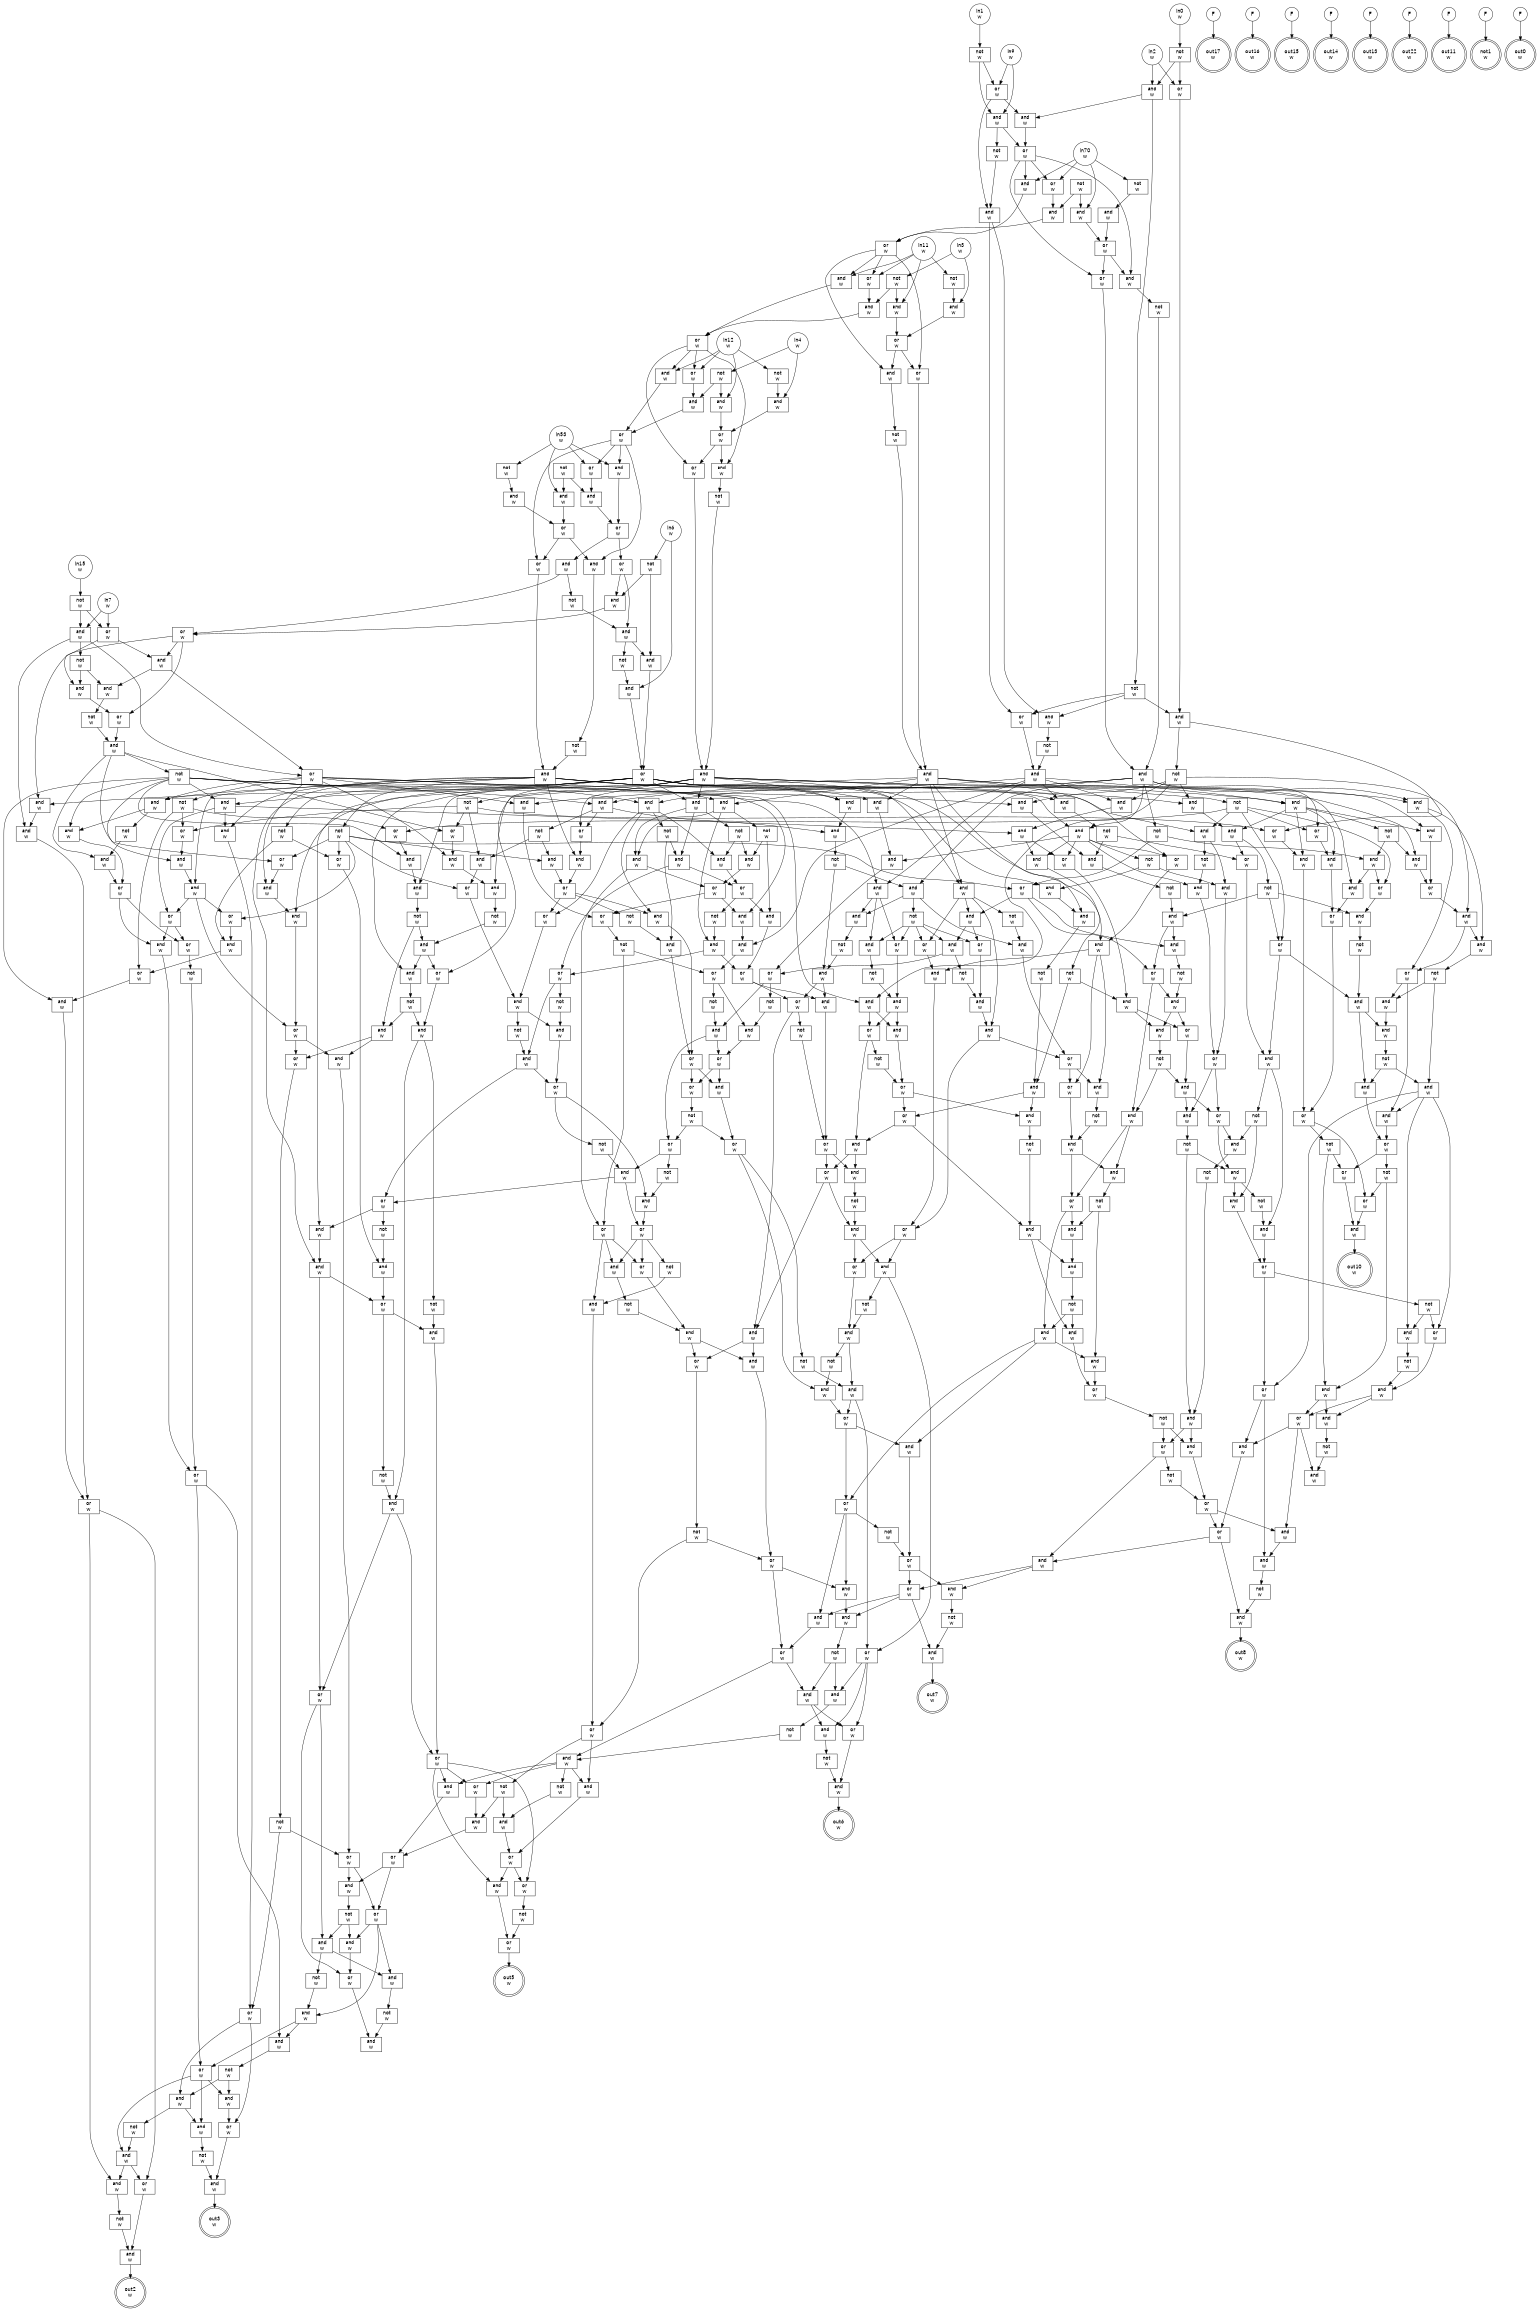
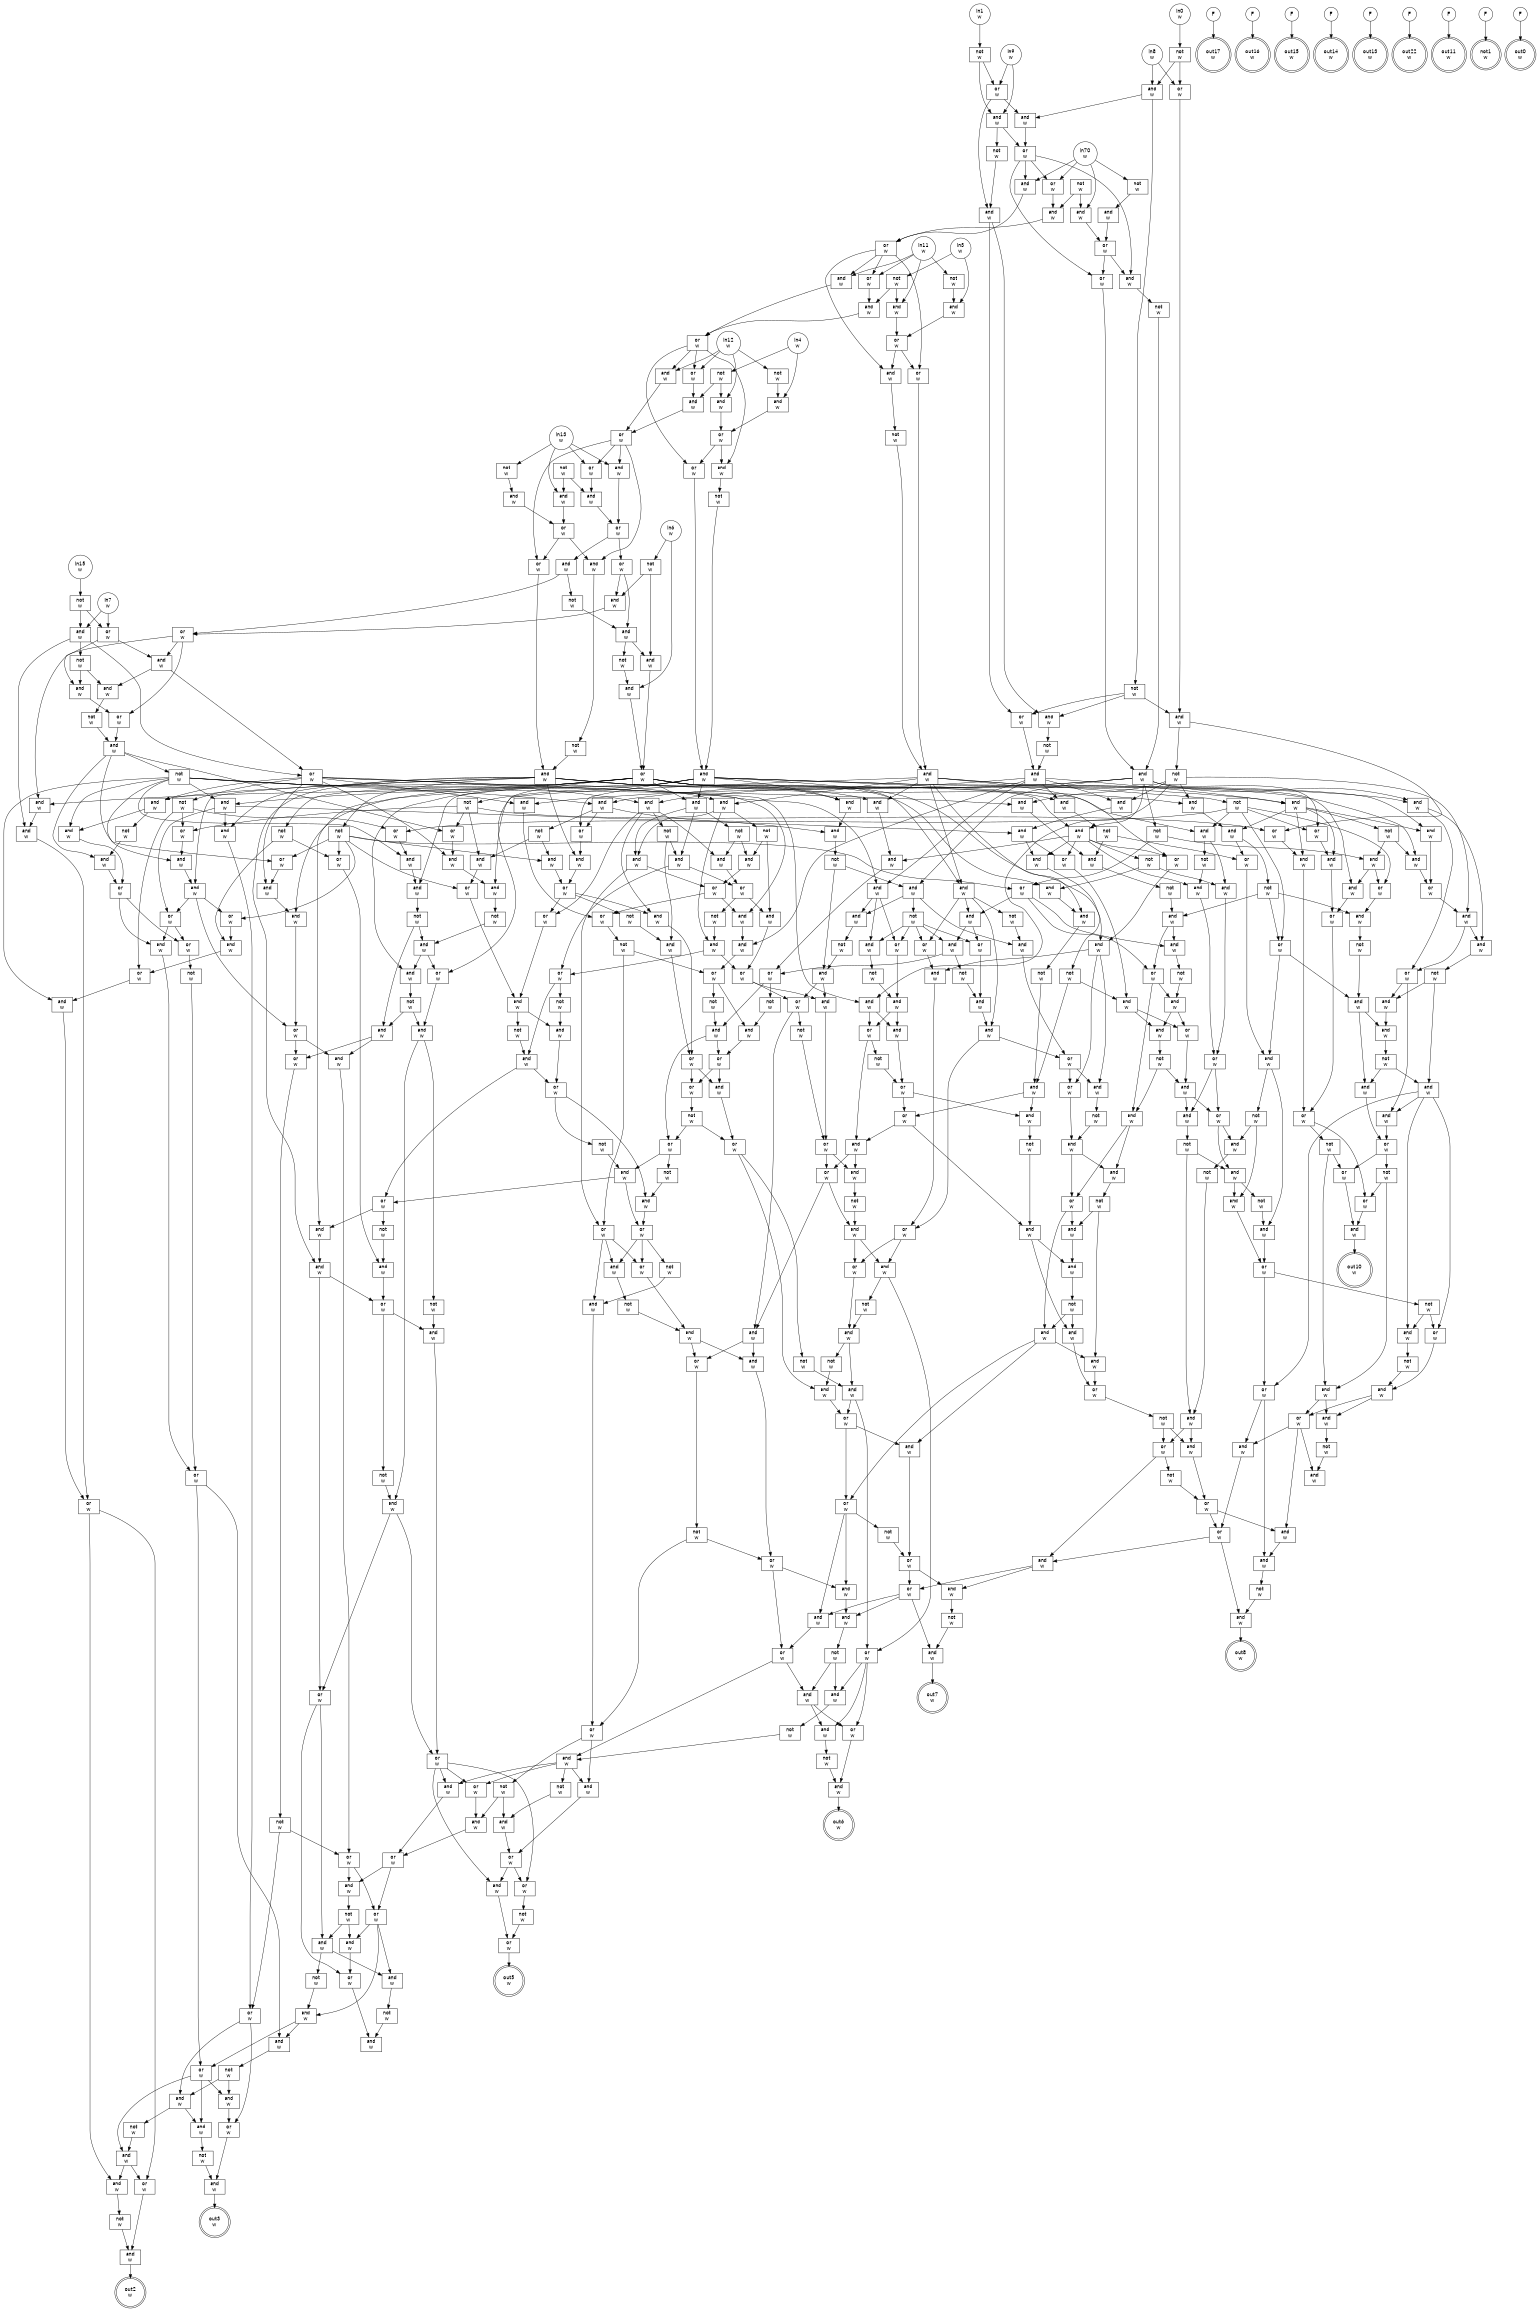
node "in2 w": label "in2 w" -> "in8 w"
node "in53 w": label "in53 w" -> "in13 w"
